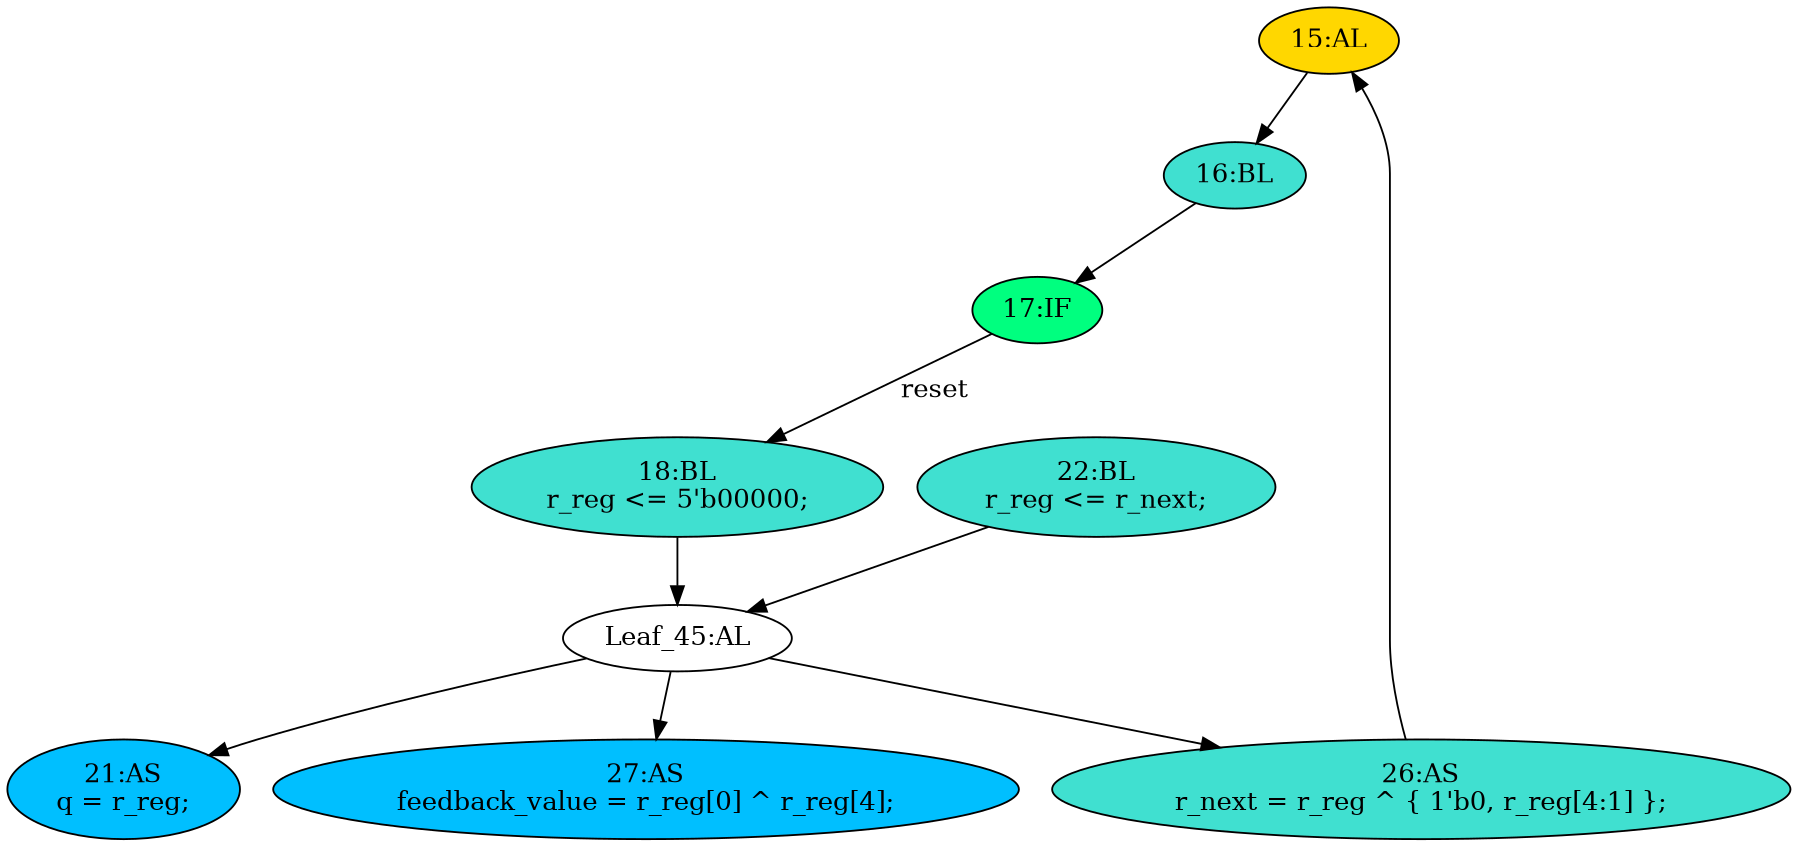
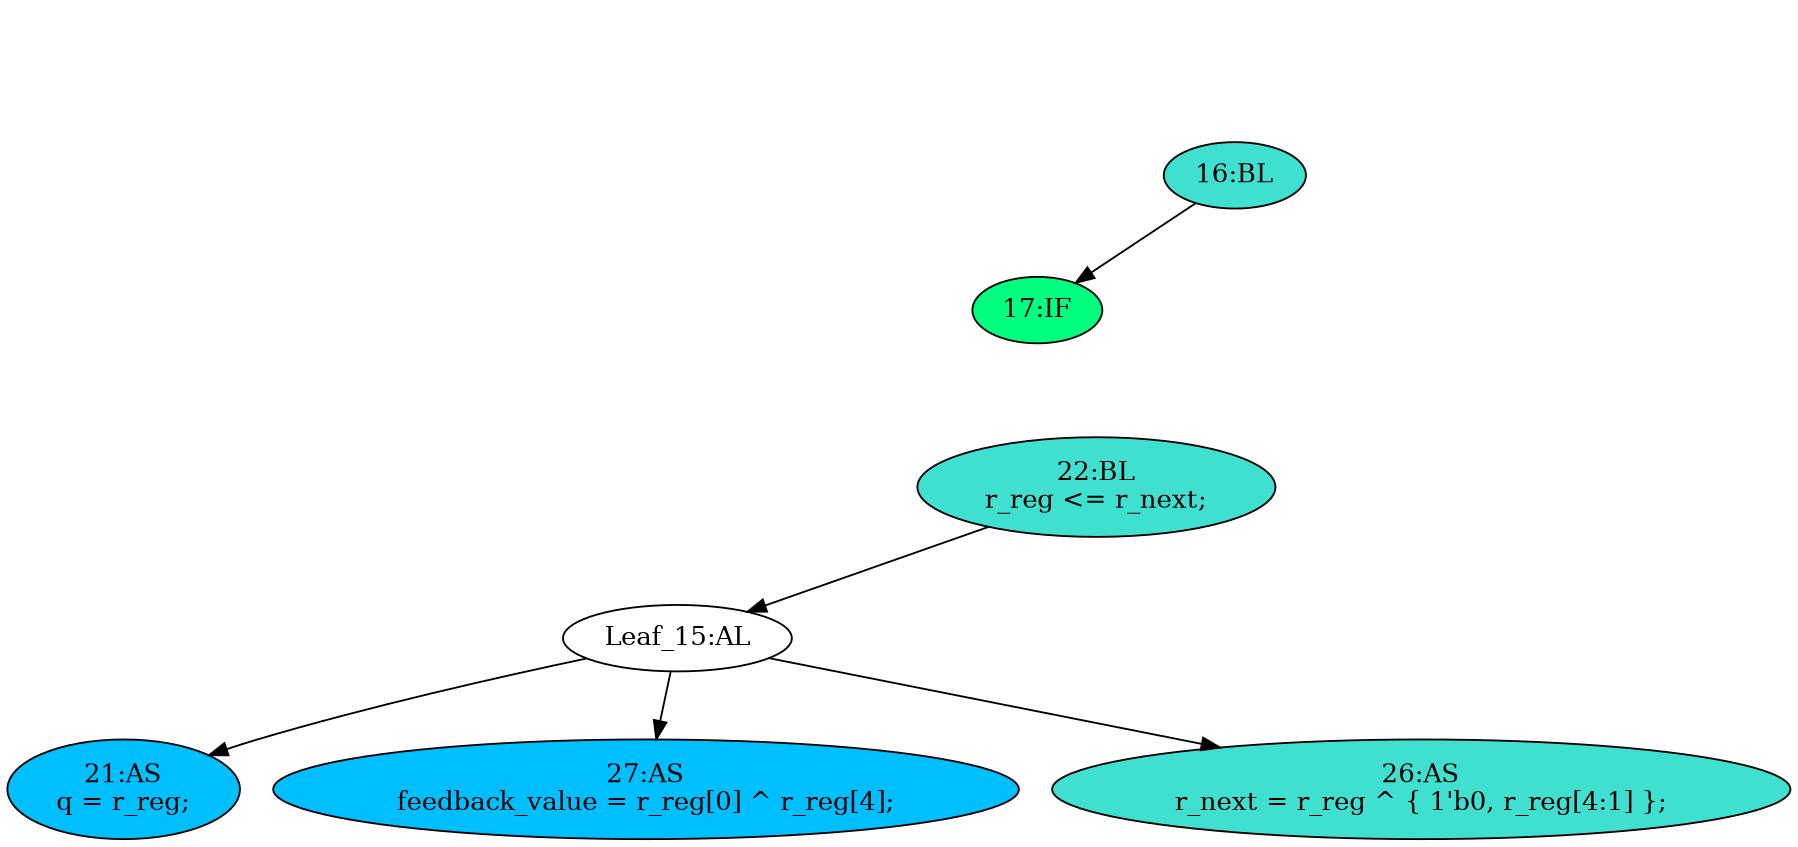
node "15:AL": removed
node "18:BL r_reg <= 5'b00000;": removed
node "Leaf_45:AL": label "Leaf_45:AL" -> "Leaf_15:AL"
